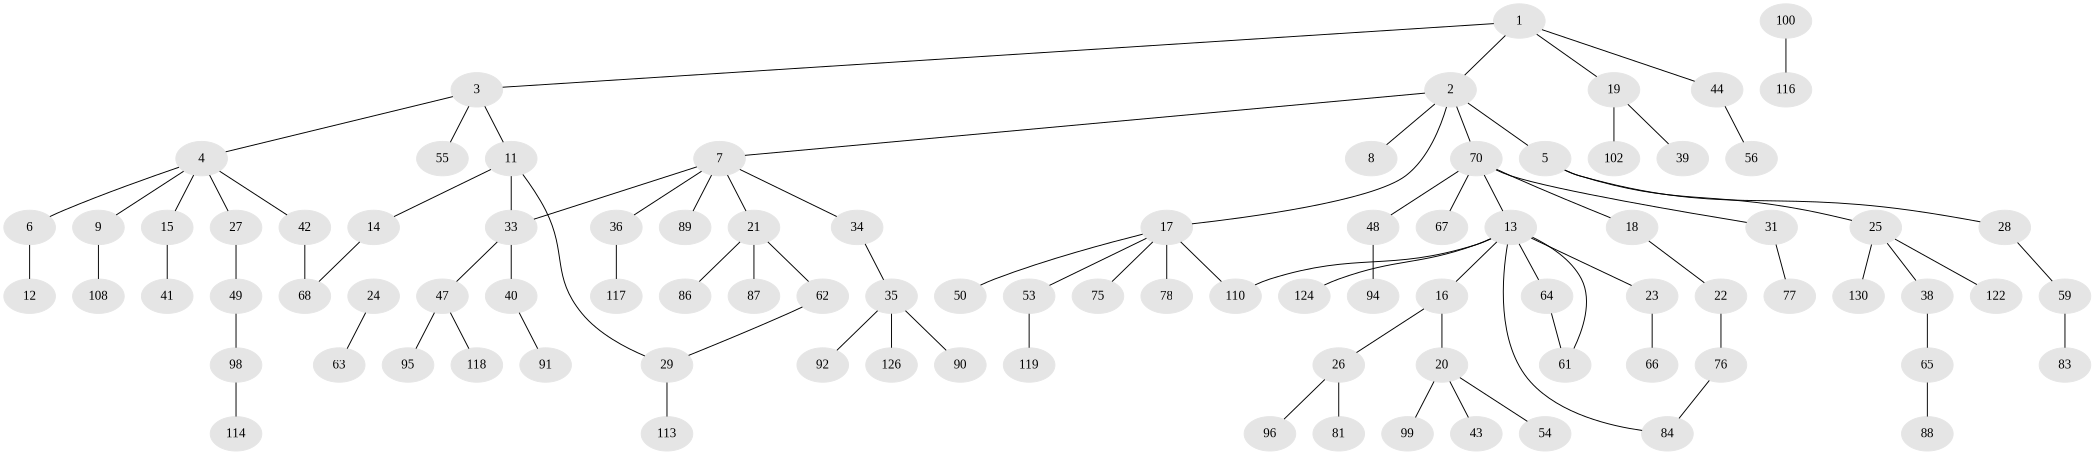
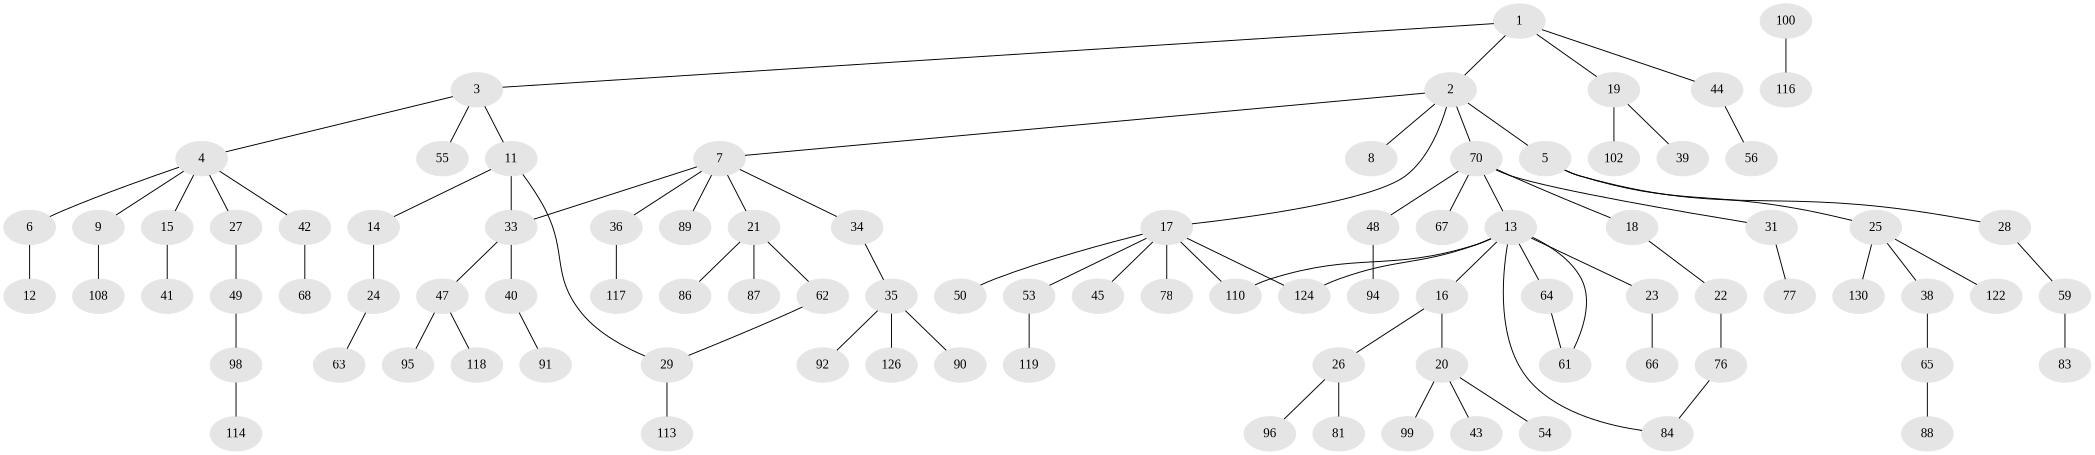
edge "14" -- "68": now "14" -- "24"
edge "17" -- "124": added
node "75": label "75" -> "45"
